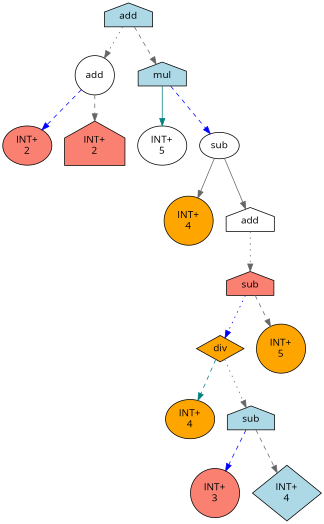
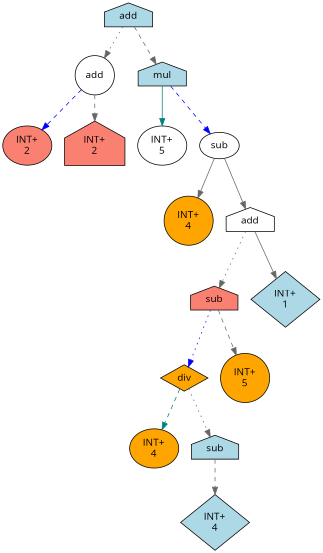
node "INT+ 1": added
node "INT+ 3": removed
